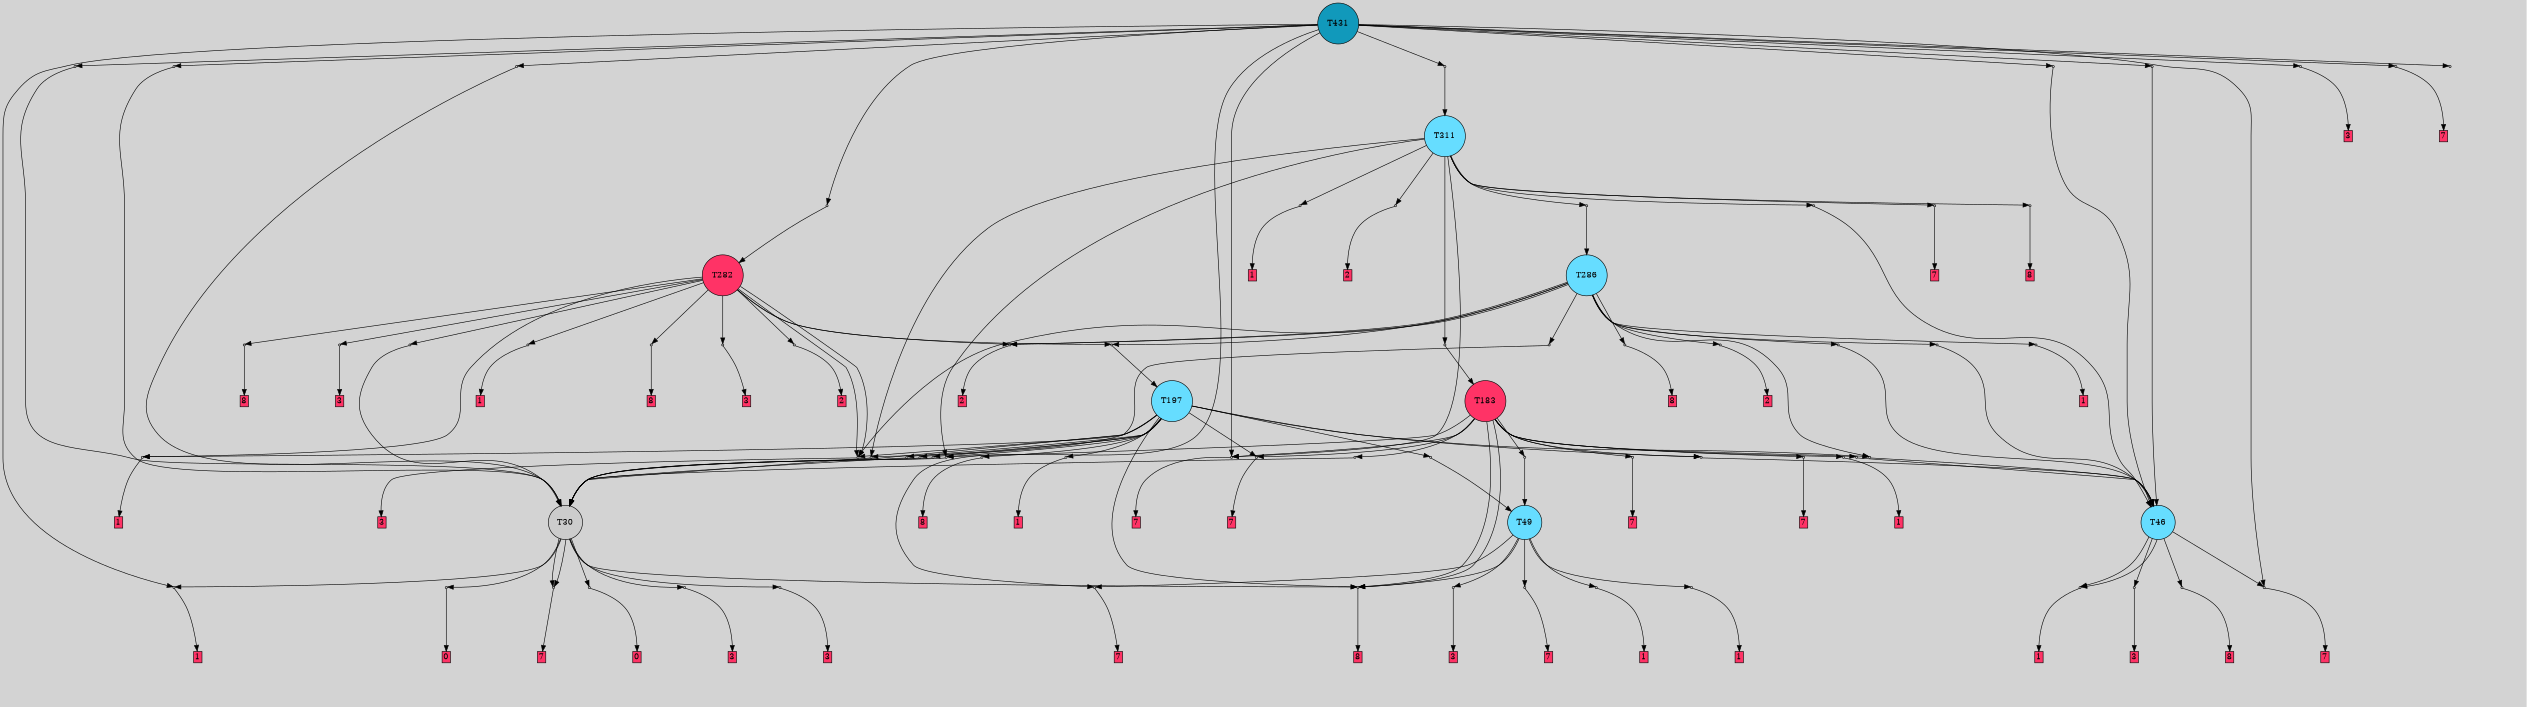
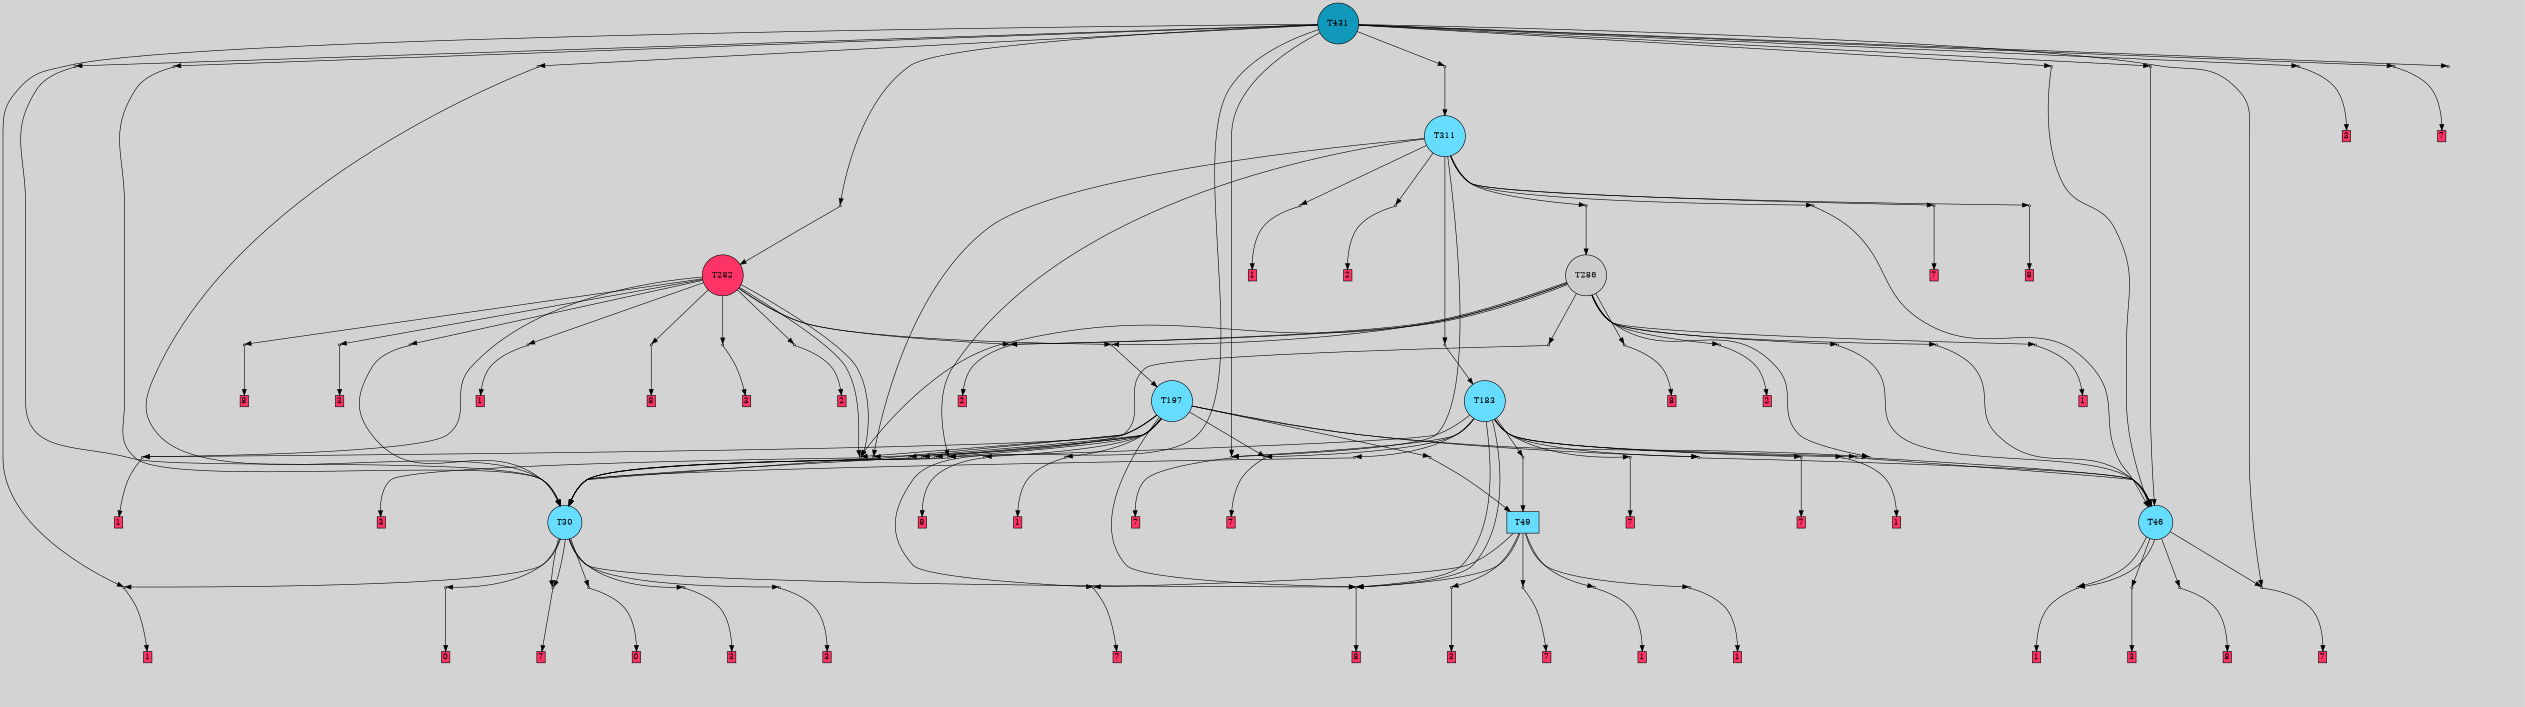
node "T286": fillcolor #66ddff -> #cccccc
node "T183": fillcolor #ff3366 -> #66ddff
node "T30": fillcolor #cccccc -> #66ddff
node "T49": shape circle -> box
